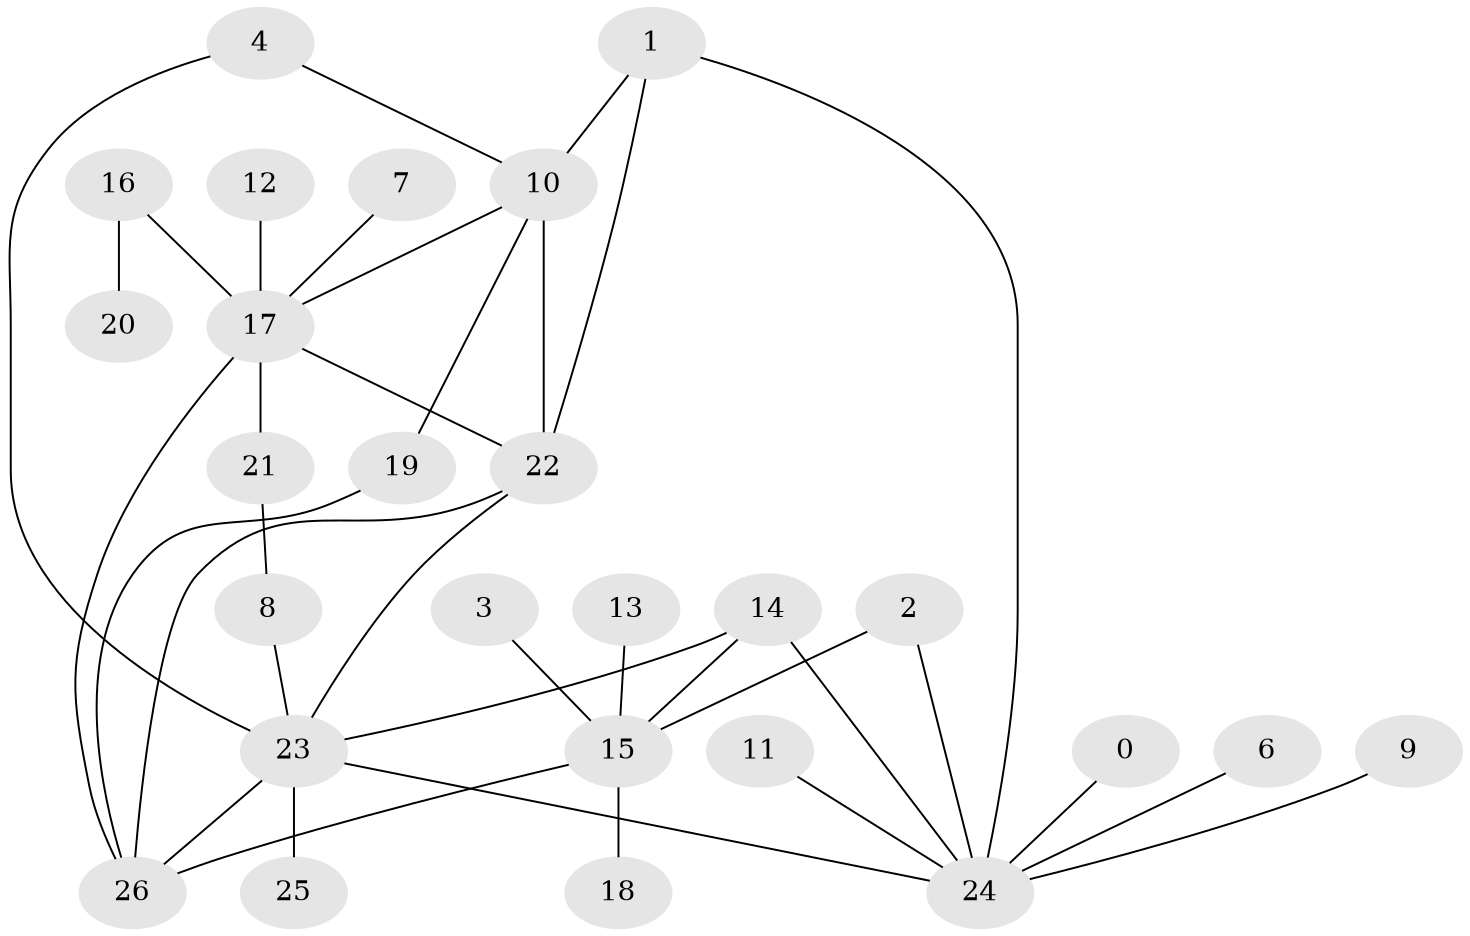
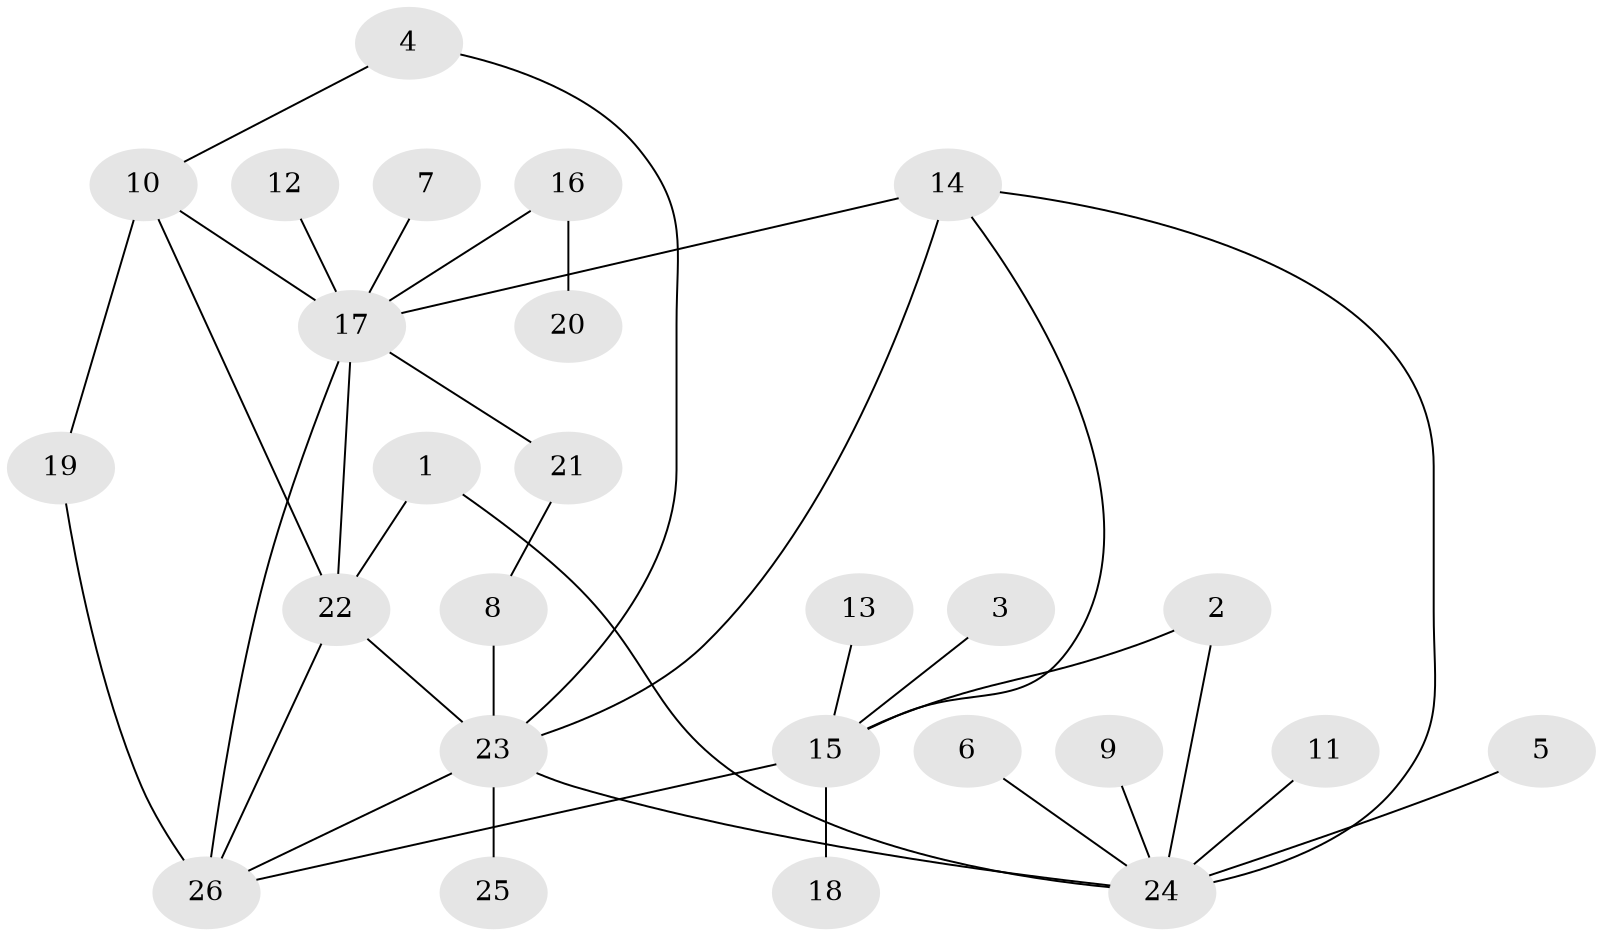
edge "1" -- "10": removed
edge "14" -- "17": added
node "0": label "0" -> "5"
